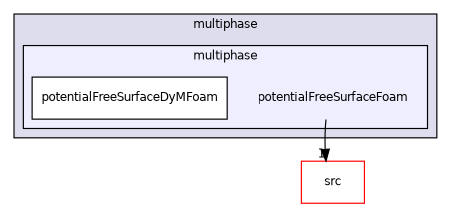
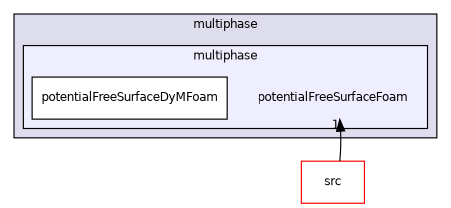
edge "potentialFreeSurfaceFoam" -> "src": reversed
